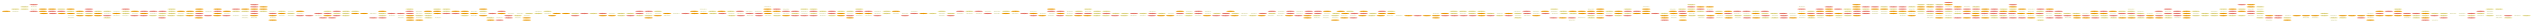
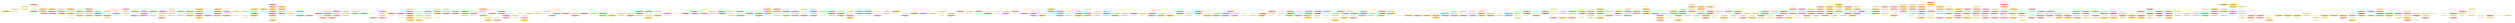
node "DOROGOV_GRAPH_NODE_726": removed
node "DOROGOV_GRAPH_NODE_610": removed
